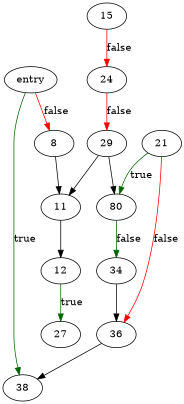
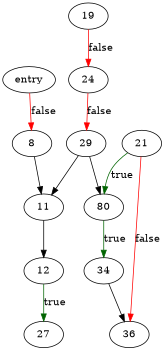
node "15": label "15" -> "19"
edge "80" -> "34": label "false" -> "true"
node "38": removed
